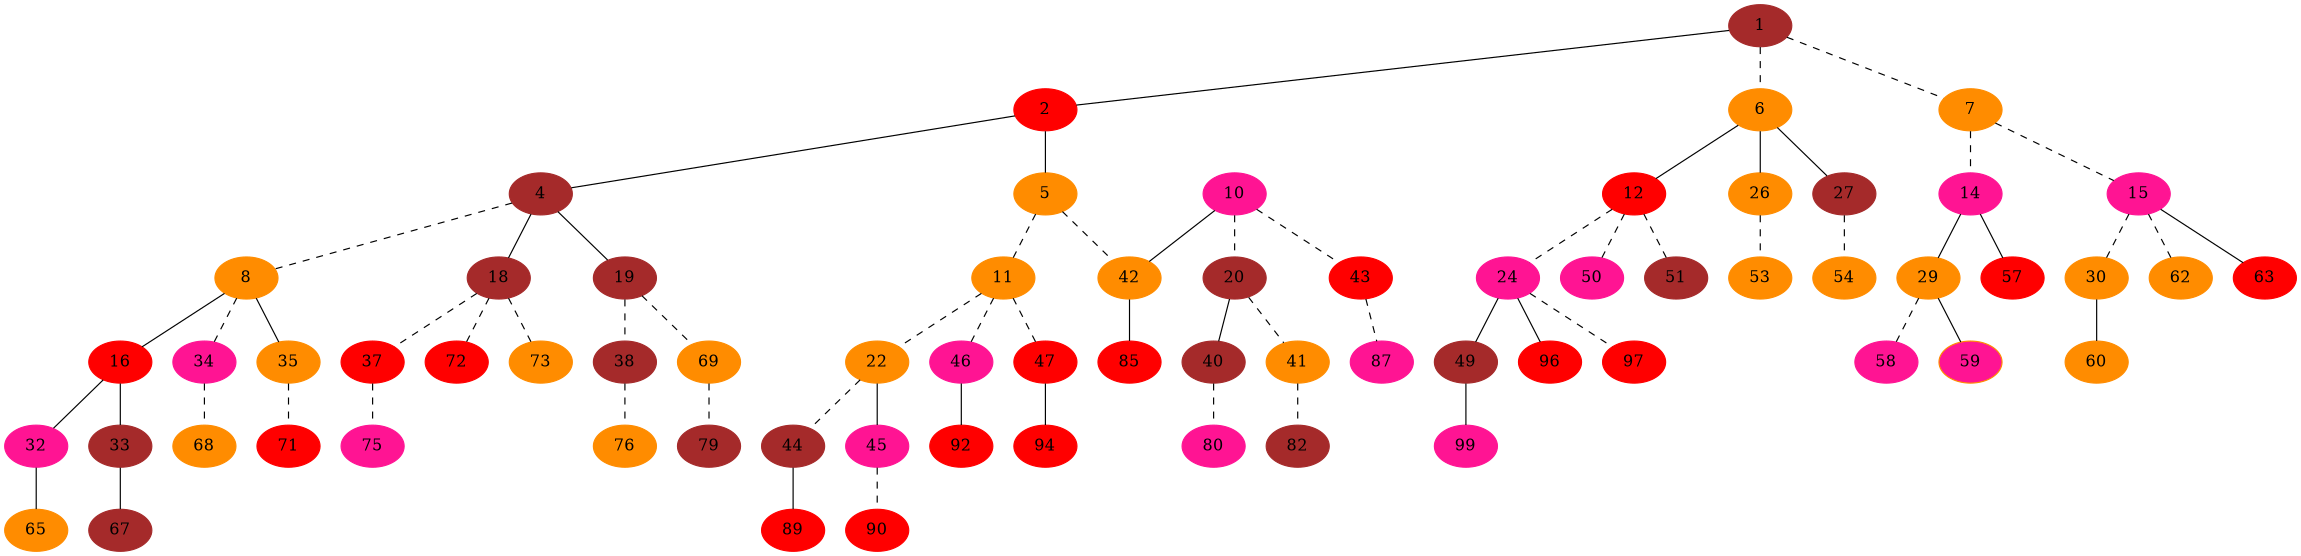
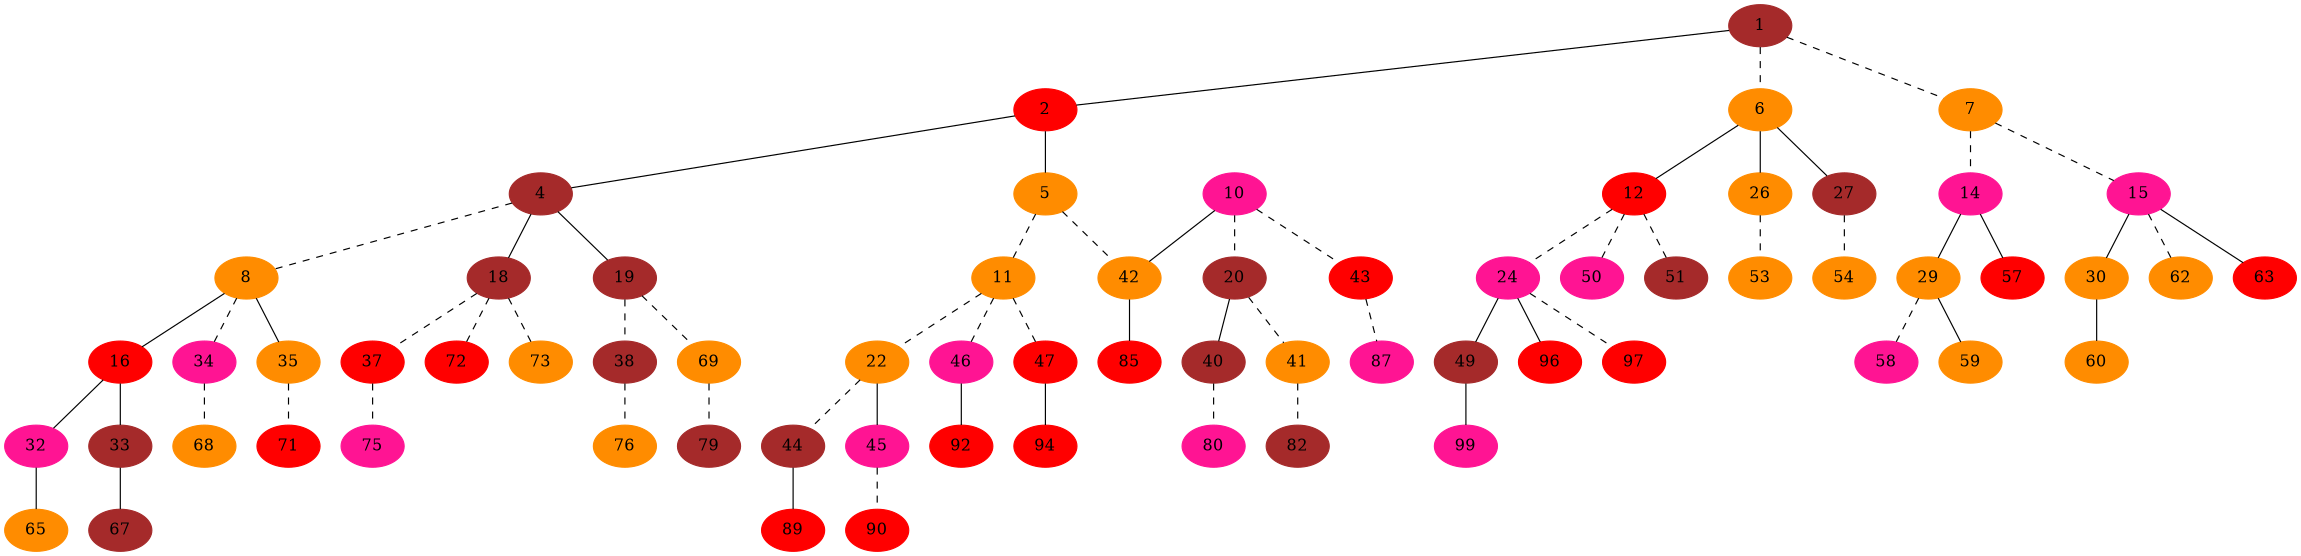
edge "15" -- "30": style dashed -> solid
node "59": fillcolor deeppink -> darkorange
